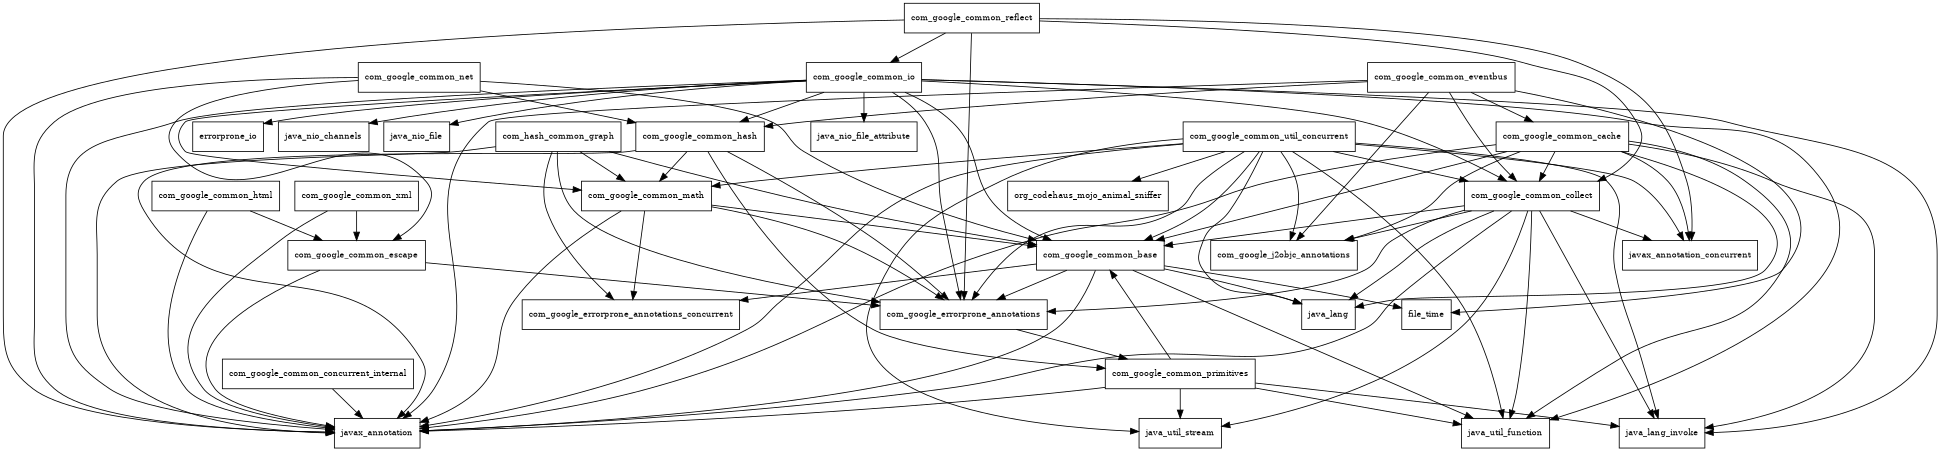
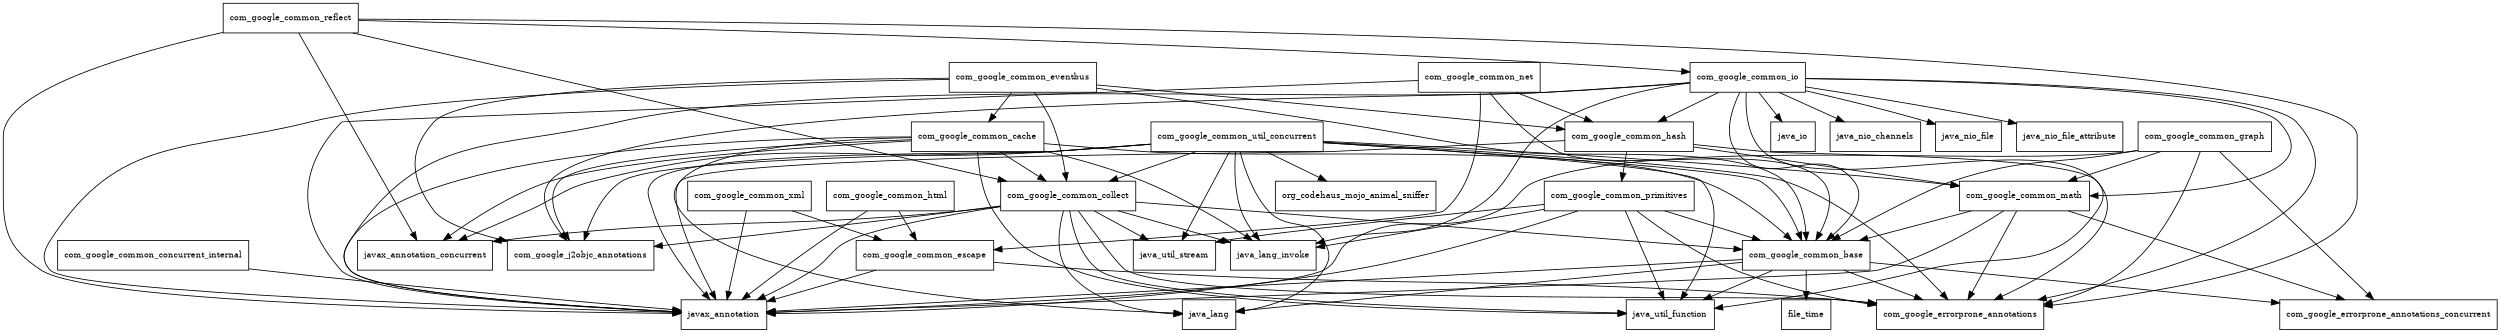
edge "com_google_common_io" -> "com_google_common_collect": now "com_google_common_io" -> "com_google_j2objc_annotations"
node "errorprone_io": label "errorprone_io" -> "java_io"
node "com_hash_common_graph": label "com_hash_common_graph" -> "com_google_common_graph"
edge "com_google_common_eventbus" -> "file_time": now "com_google_common_eventbus" -> "com_google_common_base"
edge "com_google_errorprone_annotations" -> "com_google_common_primitives": reversed
